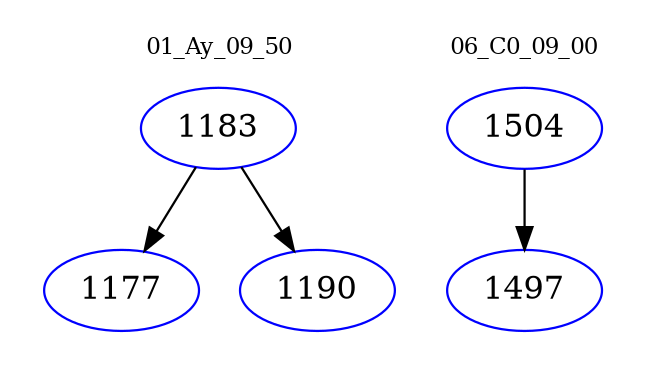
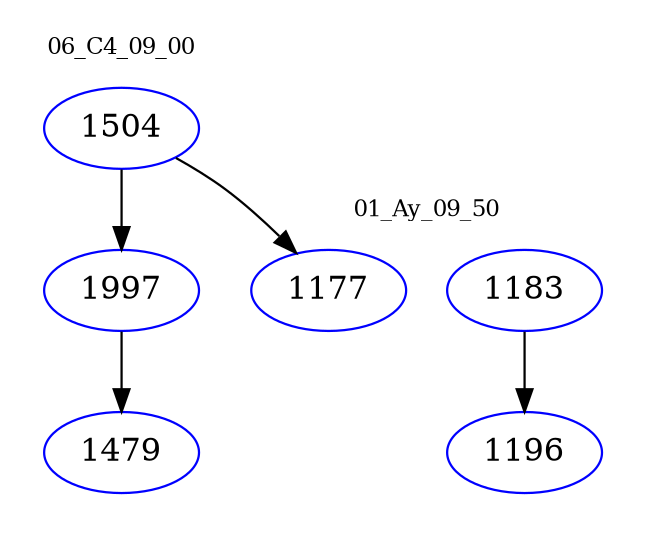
cluster "06_C0_09_00": label "06_C0_09_00" -> "06_C4_09_00"
edge "1183" -> "1177": now "1504" -> "1177"
node "1190": label "1190" -> "1196"
node "1497": label "1497" -> "1997"
node "1479": added
